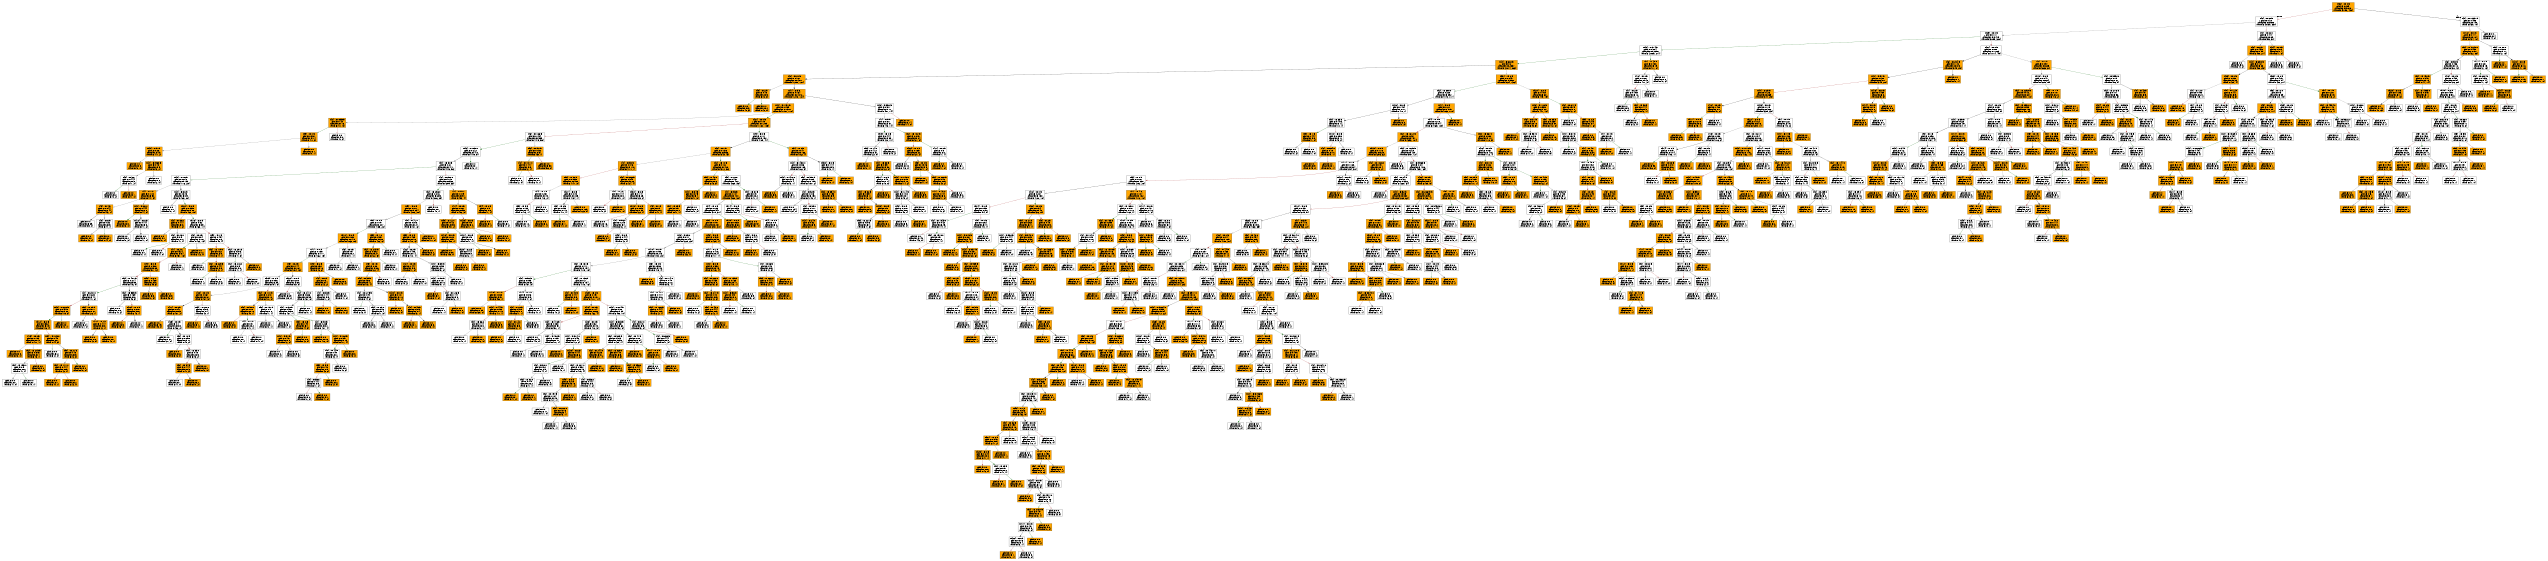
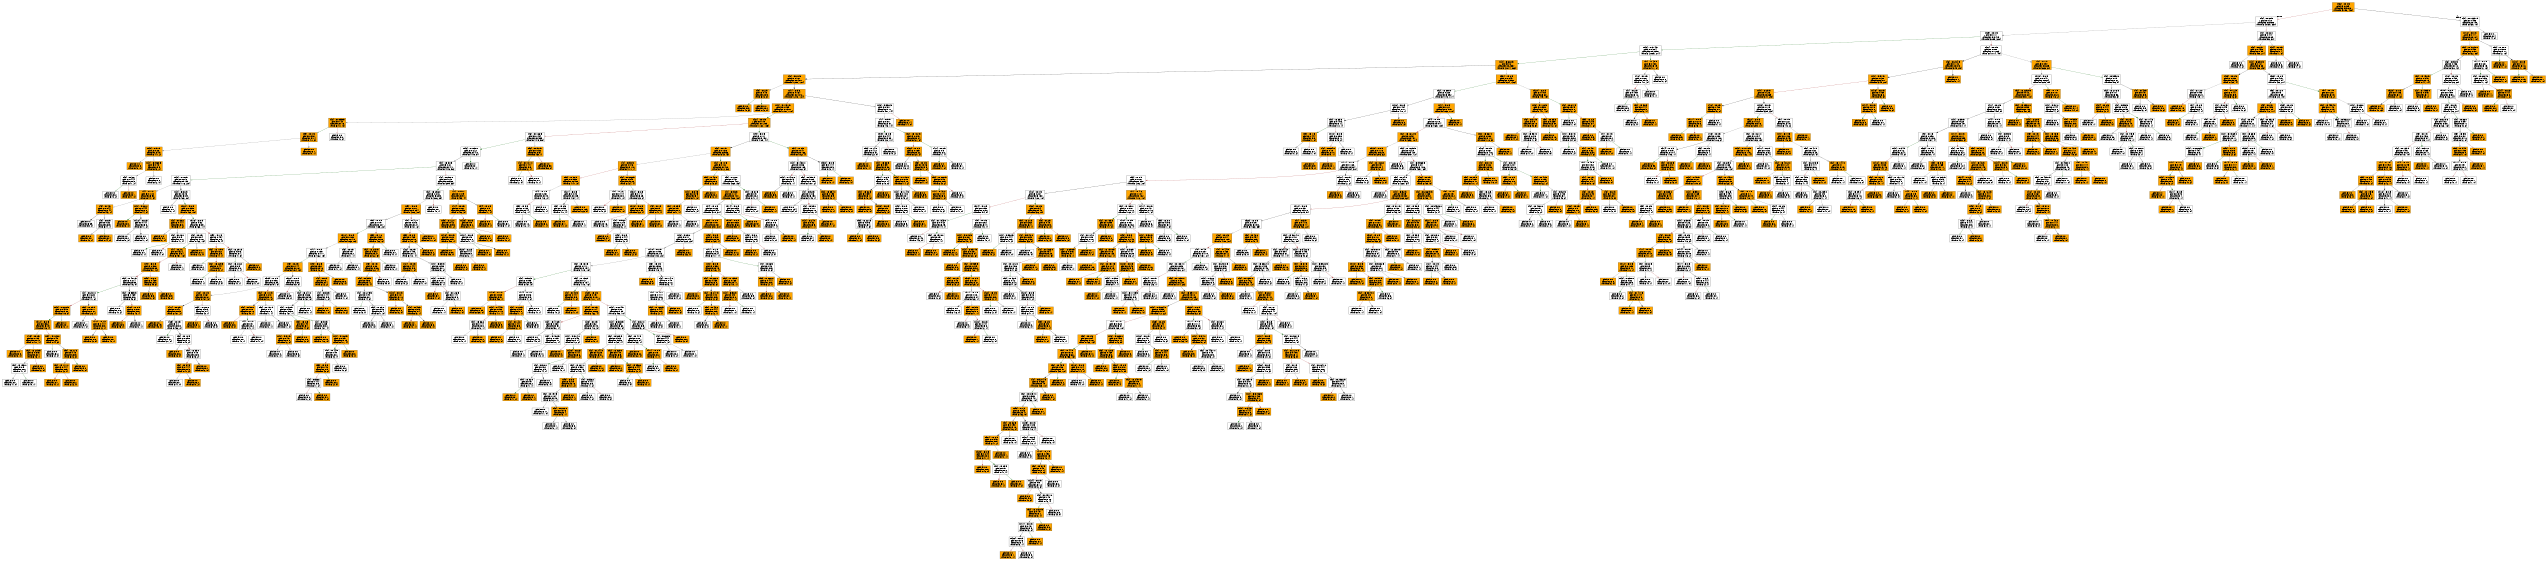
node "X[2] <= 4726.0 value = 0.375 samples = 4 value = [3, 1]": label "X[2] <= 4726.0 value = 0.375 samples = 4 value = [3, 1]" -> "X[2] <= 4726.0 gini = 0.375 samples = 4 value = [3, 1]"
node "X[2] <= 229.5 gini = 0.444 samples = 3 value = [2, 1]": label "X[2] <= 229.5 gini = 0.444 samples = 3 value = [2, 1]" -> "X[2] <= 229.5 gini = 0.444 value = 3 value = [2, 1]"
node "X[0] <= 32.0 value = 0.5 samples = 2 value = [1, 1]": label "X[0] <= 32.0 value = 0.5 samples = 2 value = [1, 1]" -> "X[0] <= 32.0 gini = 0.5 samples = 2 value = [1, 1]"
